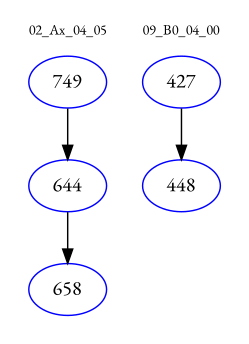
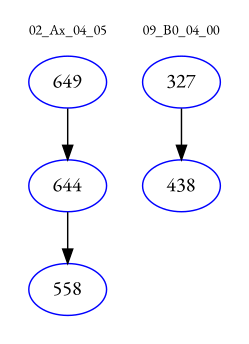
node "749": label "749" -> "649"
node "427": label "427" -> "327"
node "448": label "448" -> "438"
node "658": label "658" -> "558"
